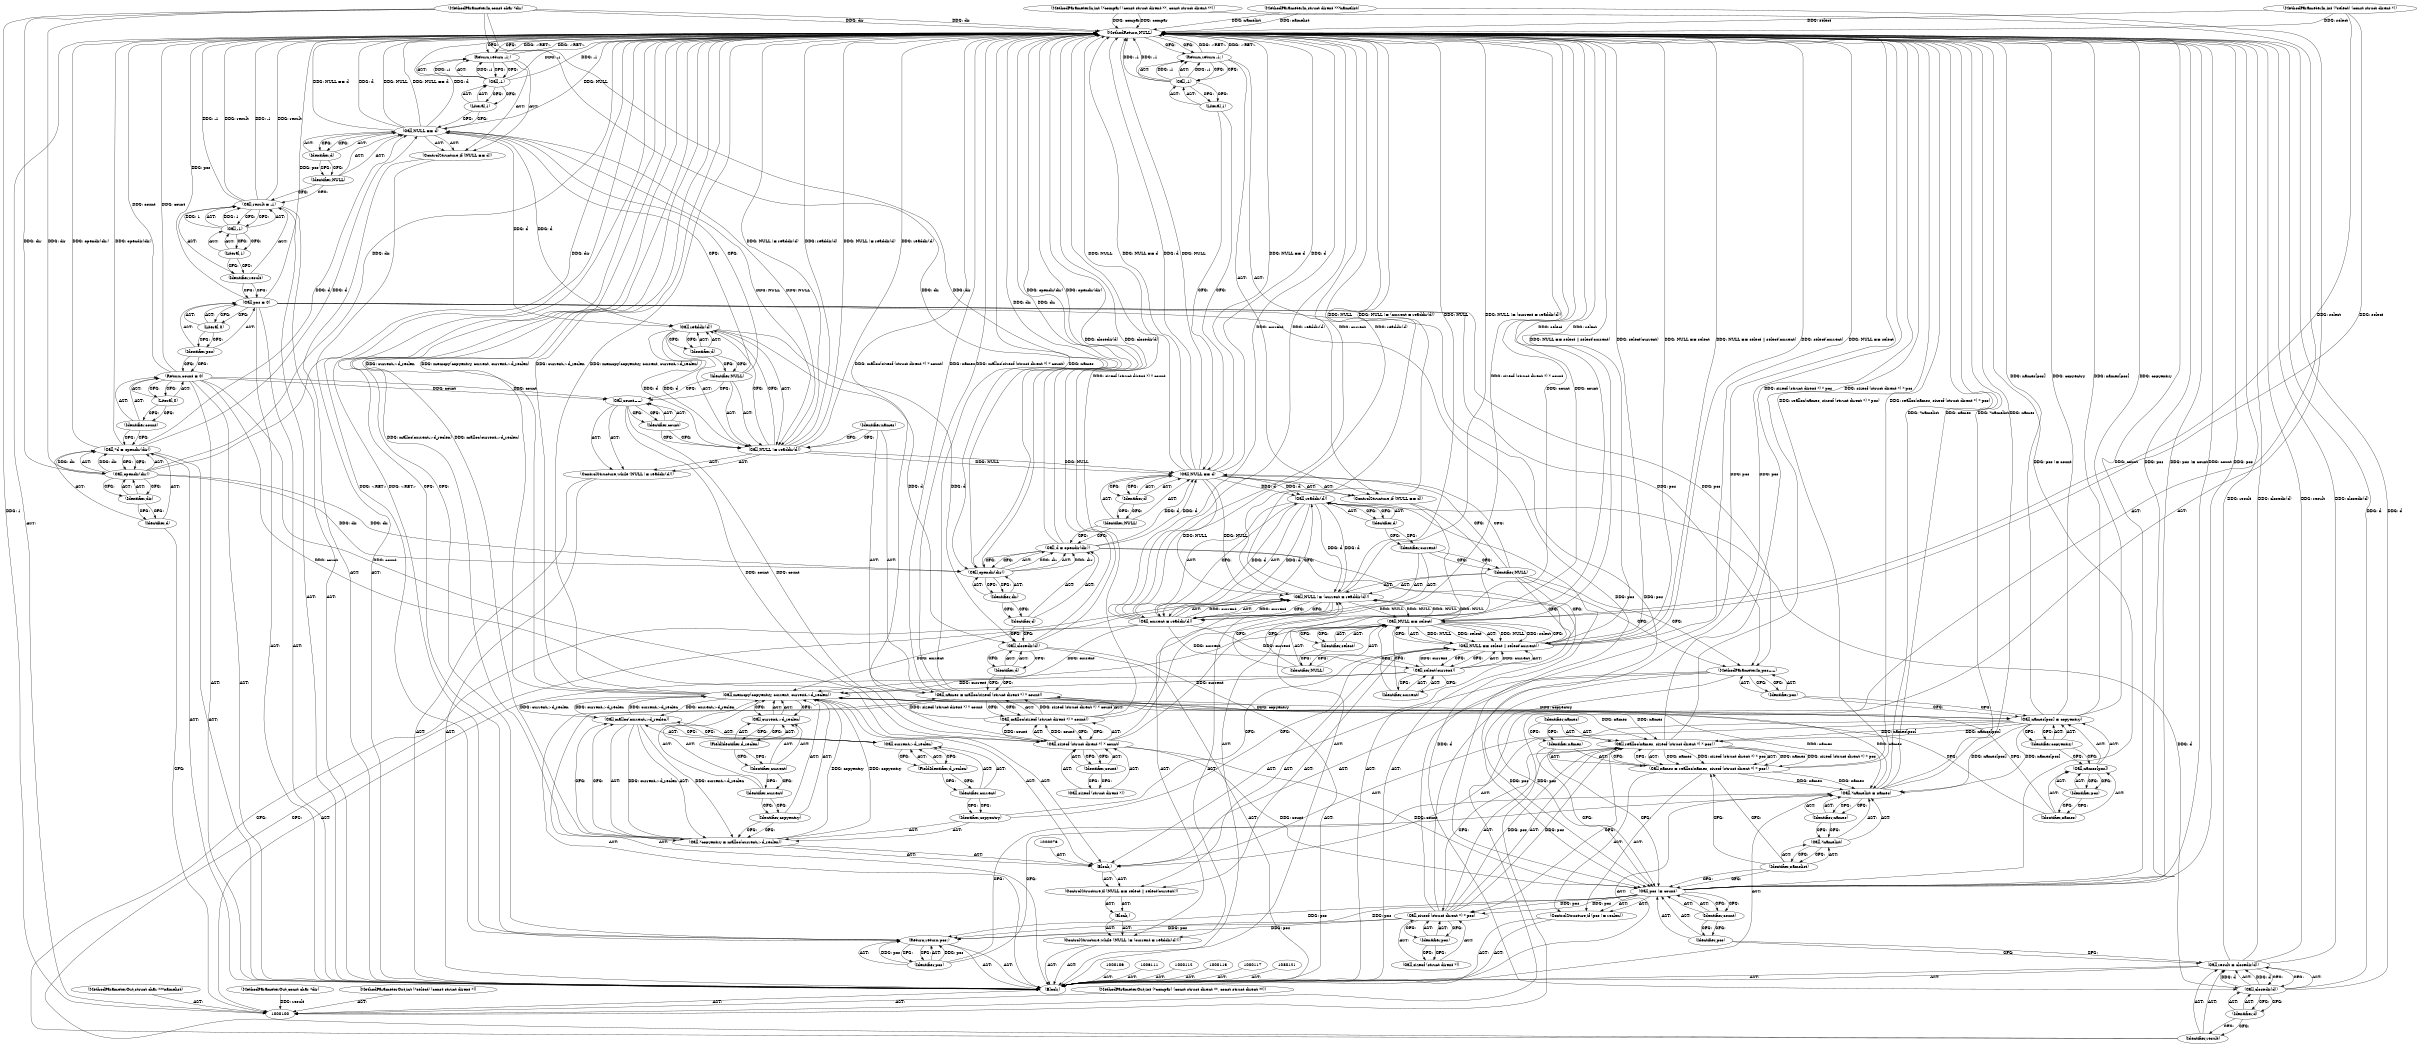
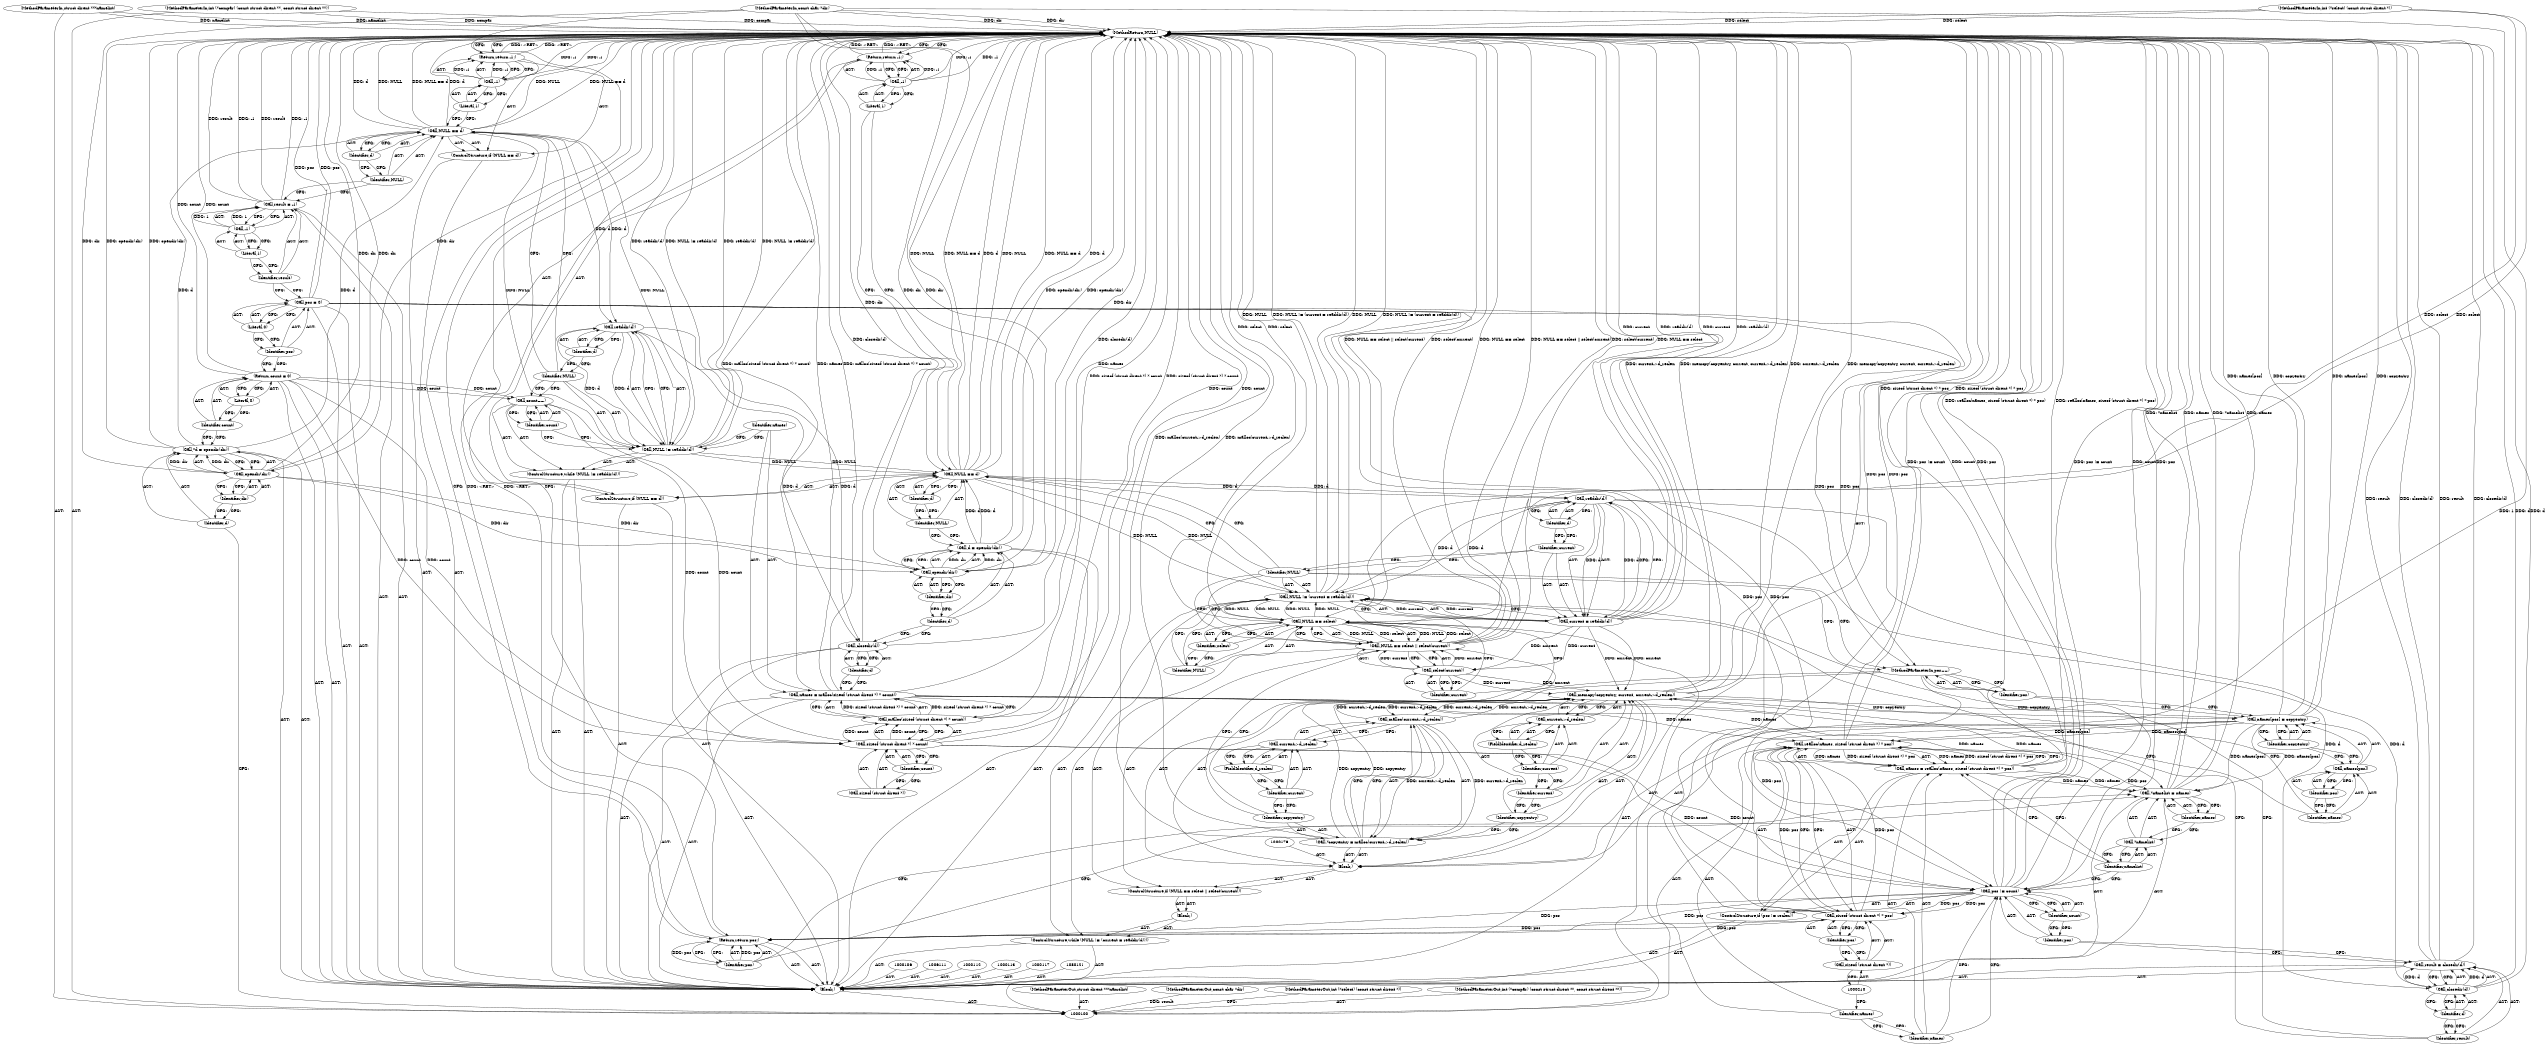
edge "(MethodReturn,NULL)" -> "1000100": reversed
node "1000076": label "1000076" -> "1000176"
node "(MethodParameterOut,struct char ***namelist)": label "(MethodParameterOut,struct char ***namelist)" -> "(MethodParameterOut,struct dirent ***namelist)"
node "1000210": added
edge "(MethodParameterOut,int (*select) (const struct dirent *))" -> "1000100": label "AST: " -> "CFG: "
